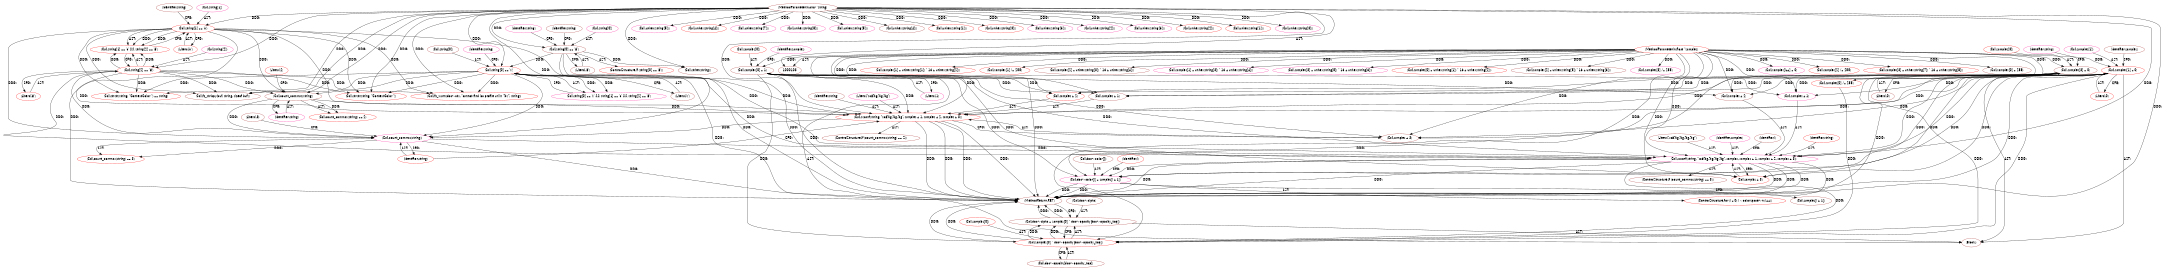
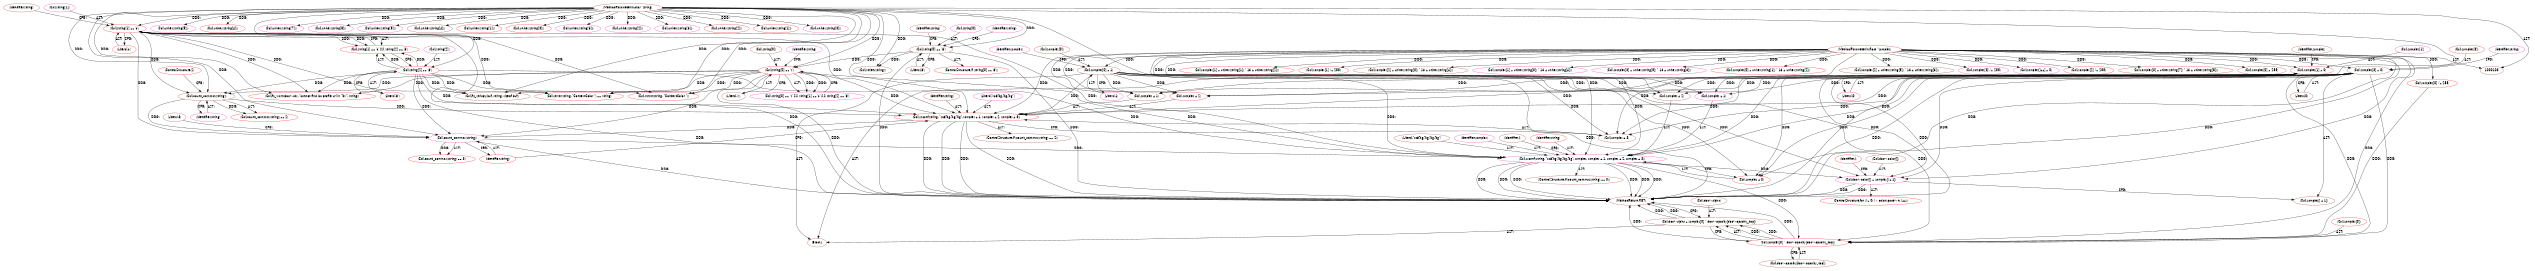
node "(Literal,2)": label "(Literal,2)" -> "(ControlStructure,2)"
edge "(Call,samples[3] = 0)" -> "(Block,)": now "(Call,samples[3] = 0)" -> "(Call,samples[i + 1])"
edge "(Call,string[2] == '#')" -> "(MethodReturn,RET)": added, label "DDG:"
